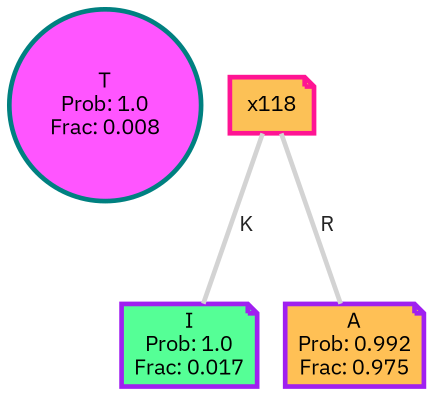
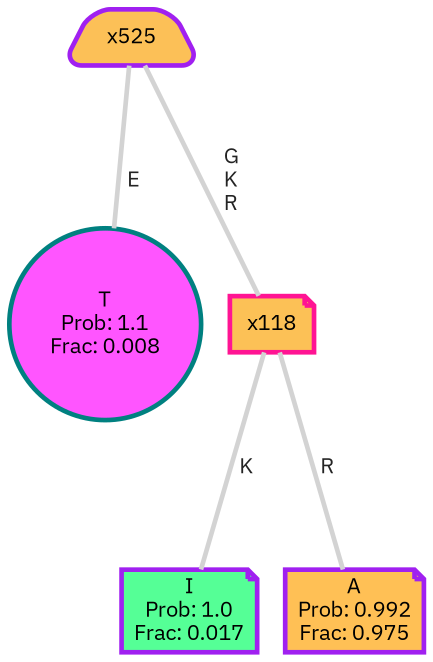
node "x525": added
node "T Prob: 1.0 Frac: 0.008": label "T Prob: 1.0 Frac: 0.008" -> "T Prob: 1.1 Frac: 0.008"
